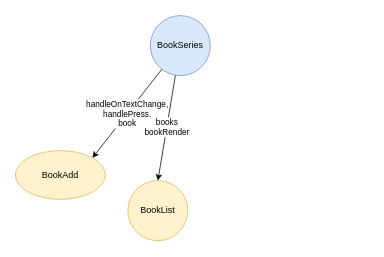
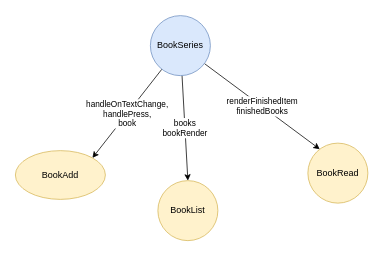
edge "BookSeries" -> "BookRead": added, label "renderFinishedItem finishedBooks"
node "BookRead": added
node "BookList": moved (158, 210) -> (188, 210)
